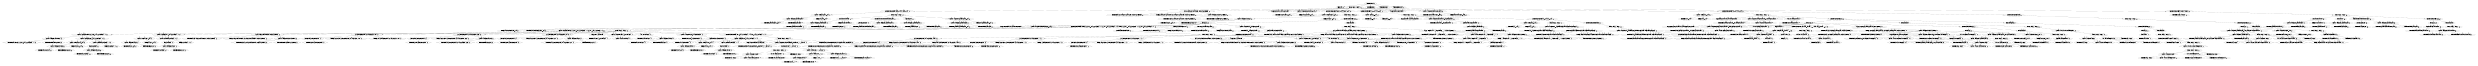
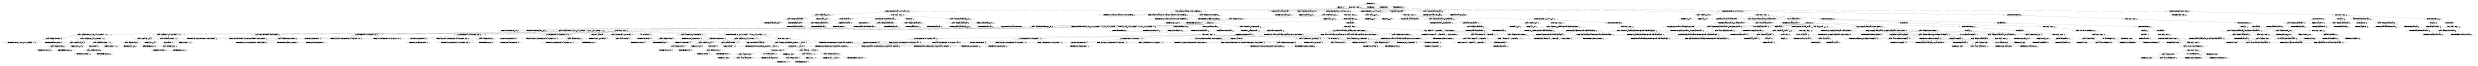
node "(LITERAL,0,user.length() > 0)": added
